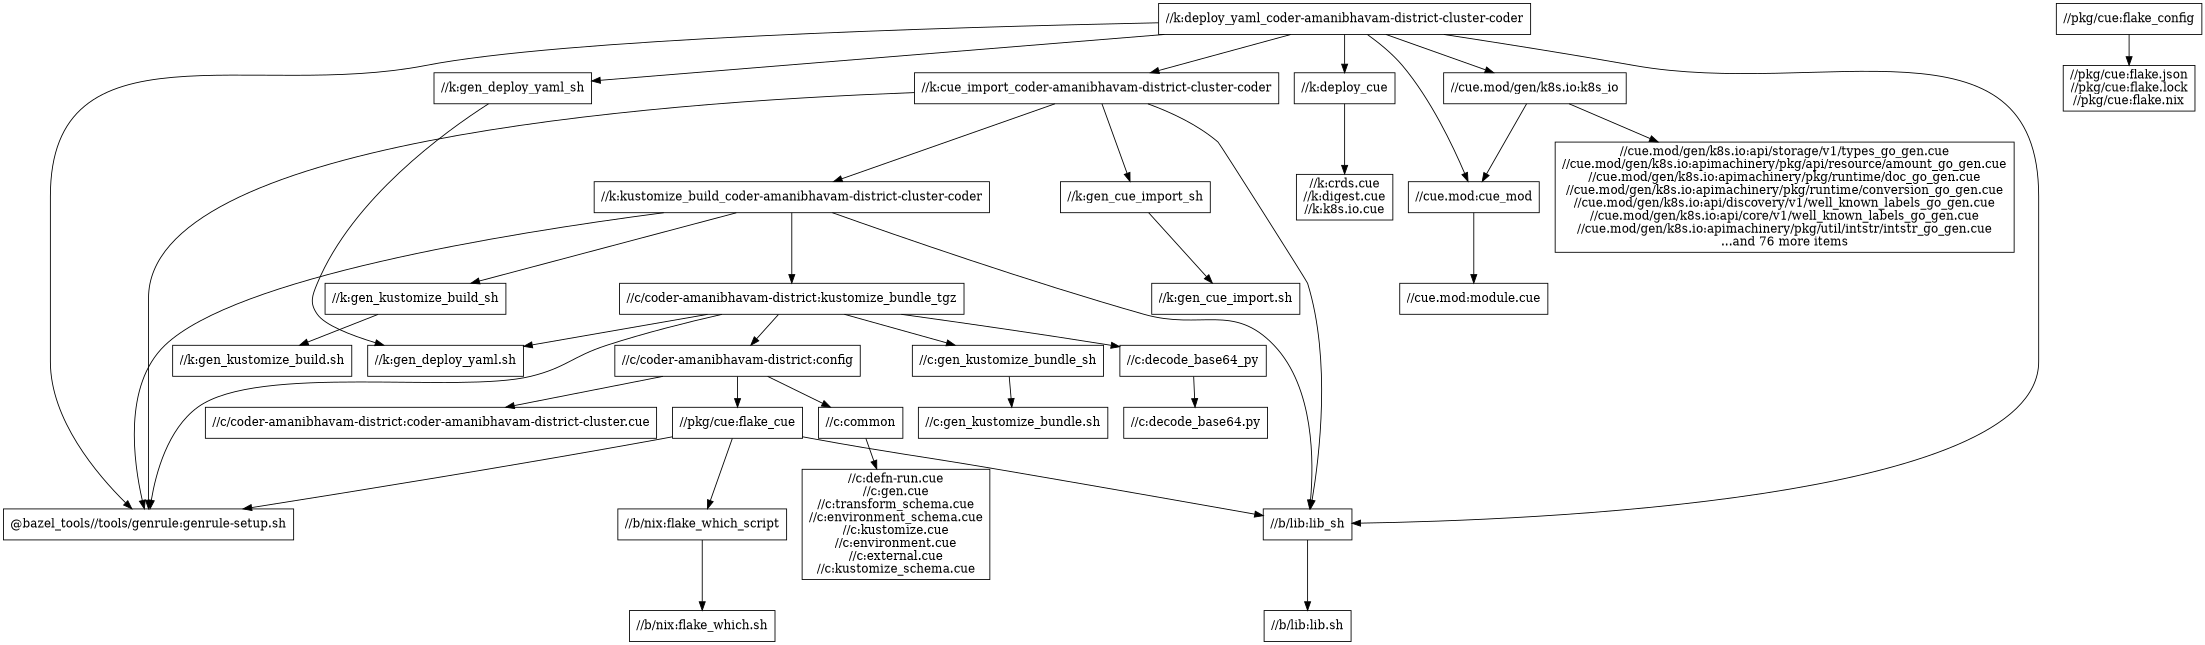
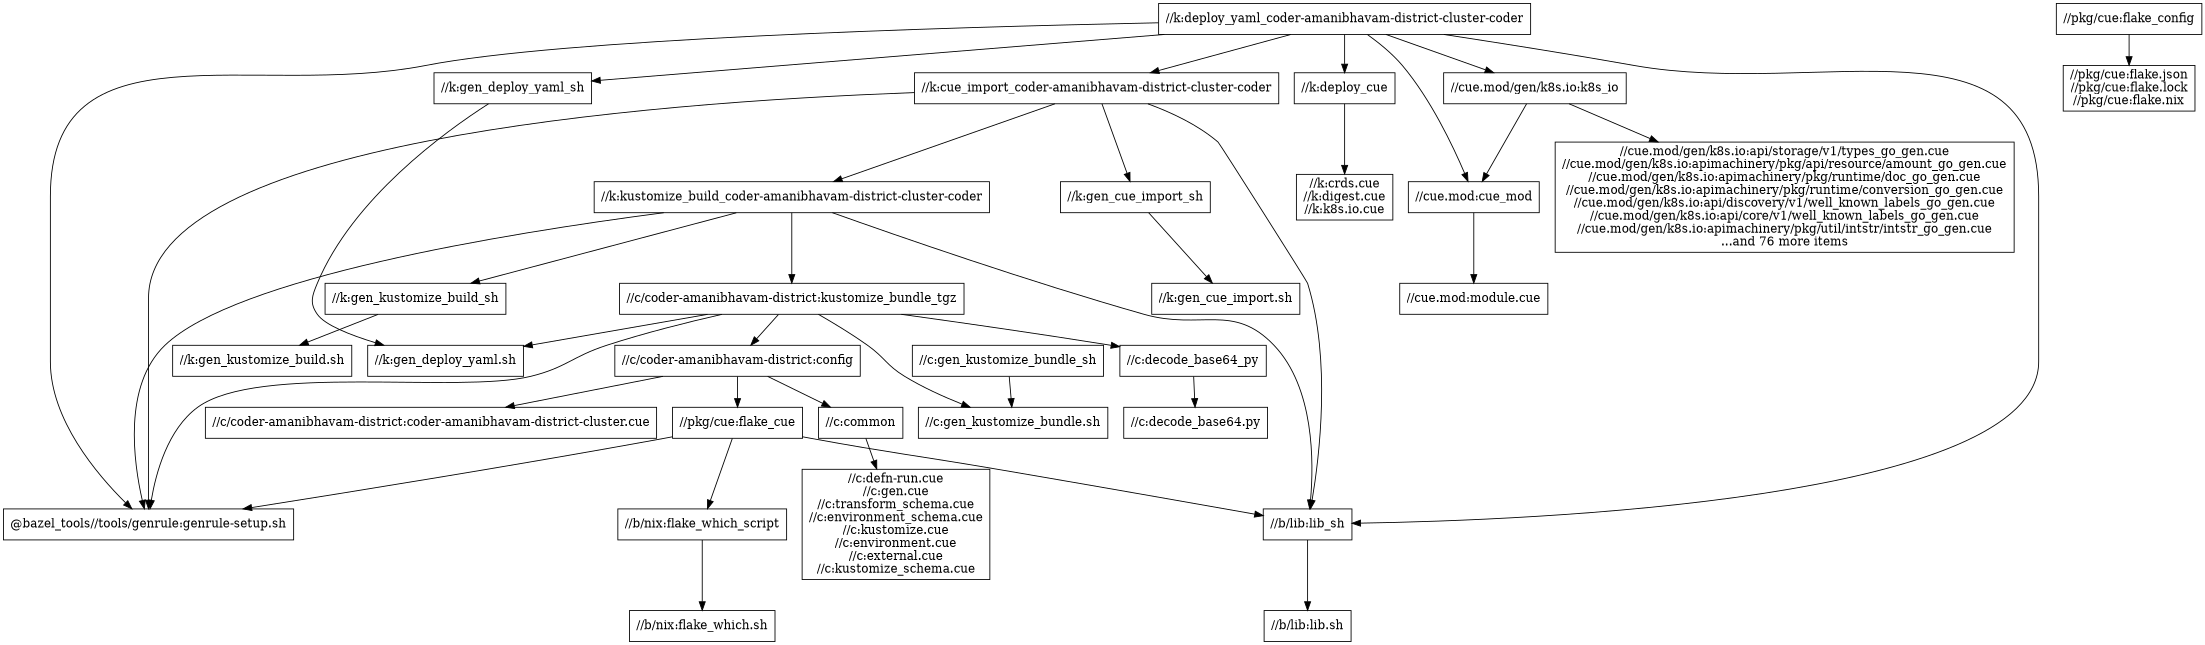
edge "//c/coder-amanibhavam-district:kustomize_bundle_tgz" -> "//c:gen_kustomize_bundle_sh": now "//c/coder-amanibhavam-district:kustomize_bundle_tgz" -> "//c:gen_kustomize_bundle.sh"
